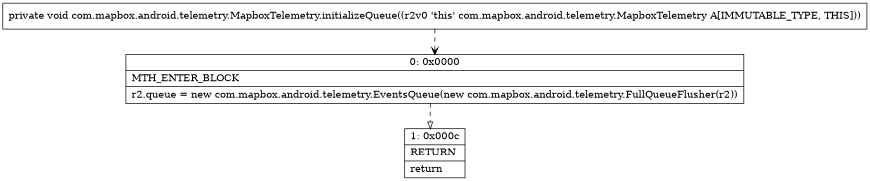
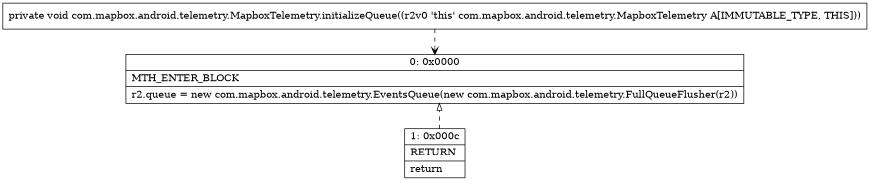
edge "0: 0x0000" -> "1: 0x000c": reversed
